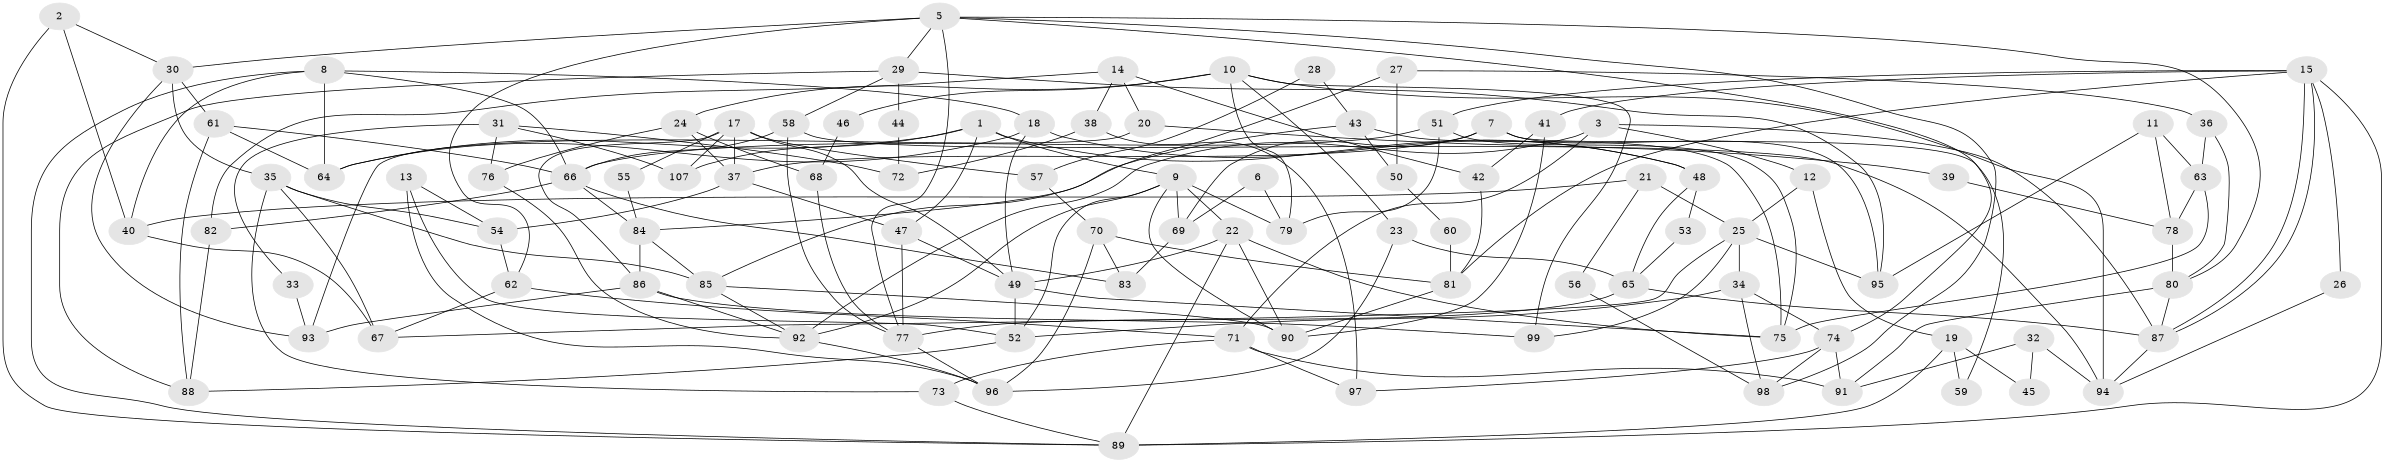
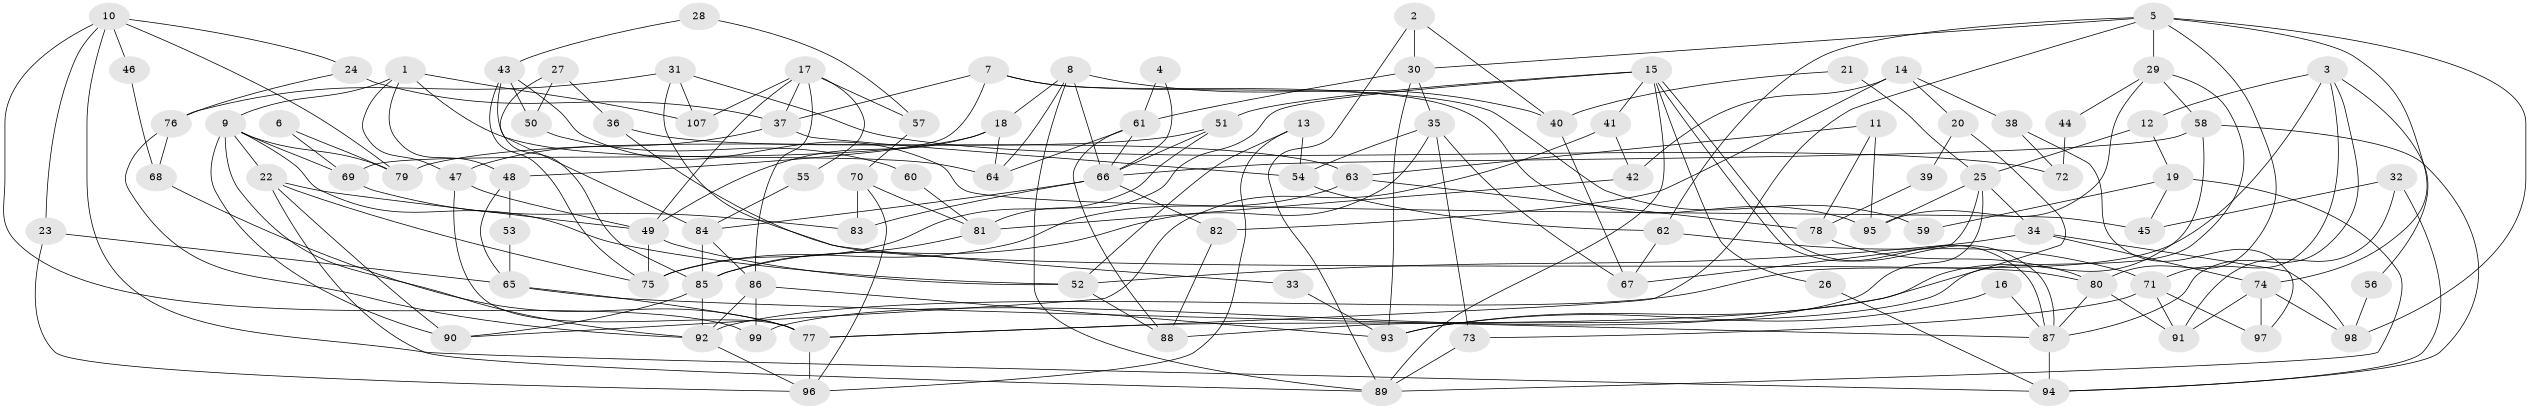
node "4": added
edge "24" -- "68": now "76" -- "68"
edge "43" -- "45": added
edge "21" -- "56": now "3" -- "56"
node "16": added
edge "81" -- "90": now "81" -- "85"
